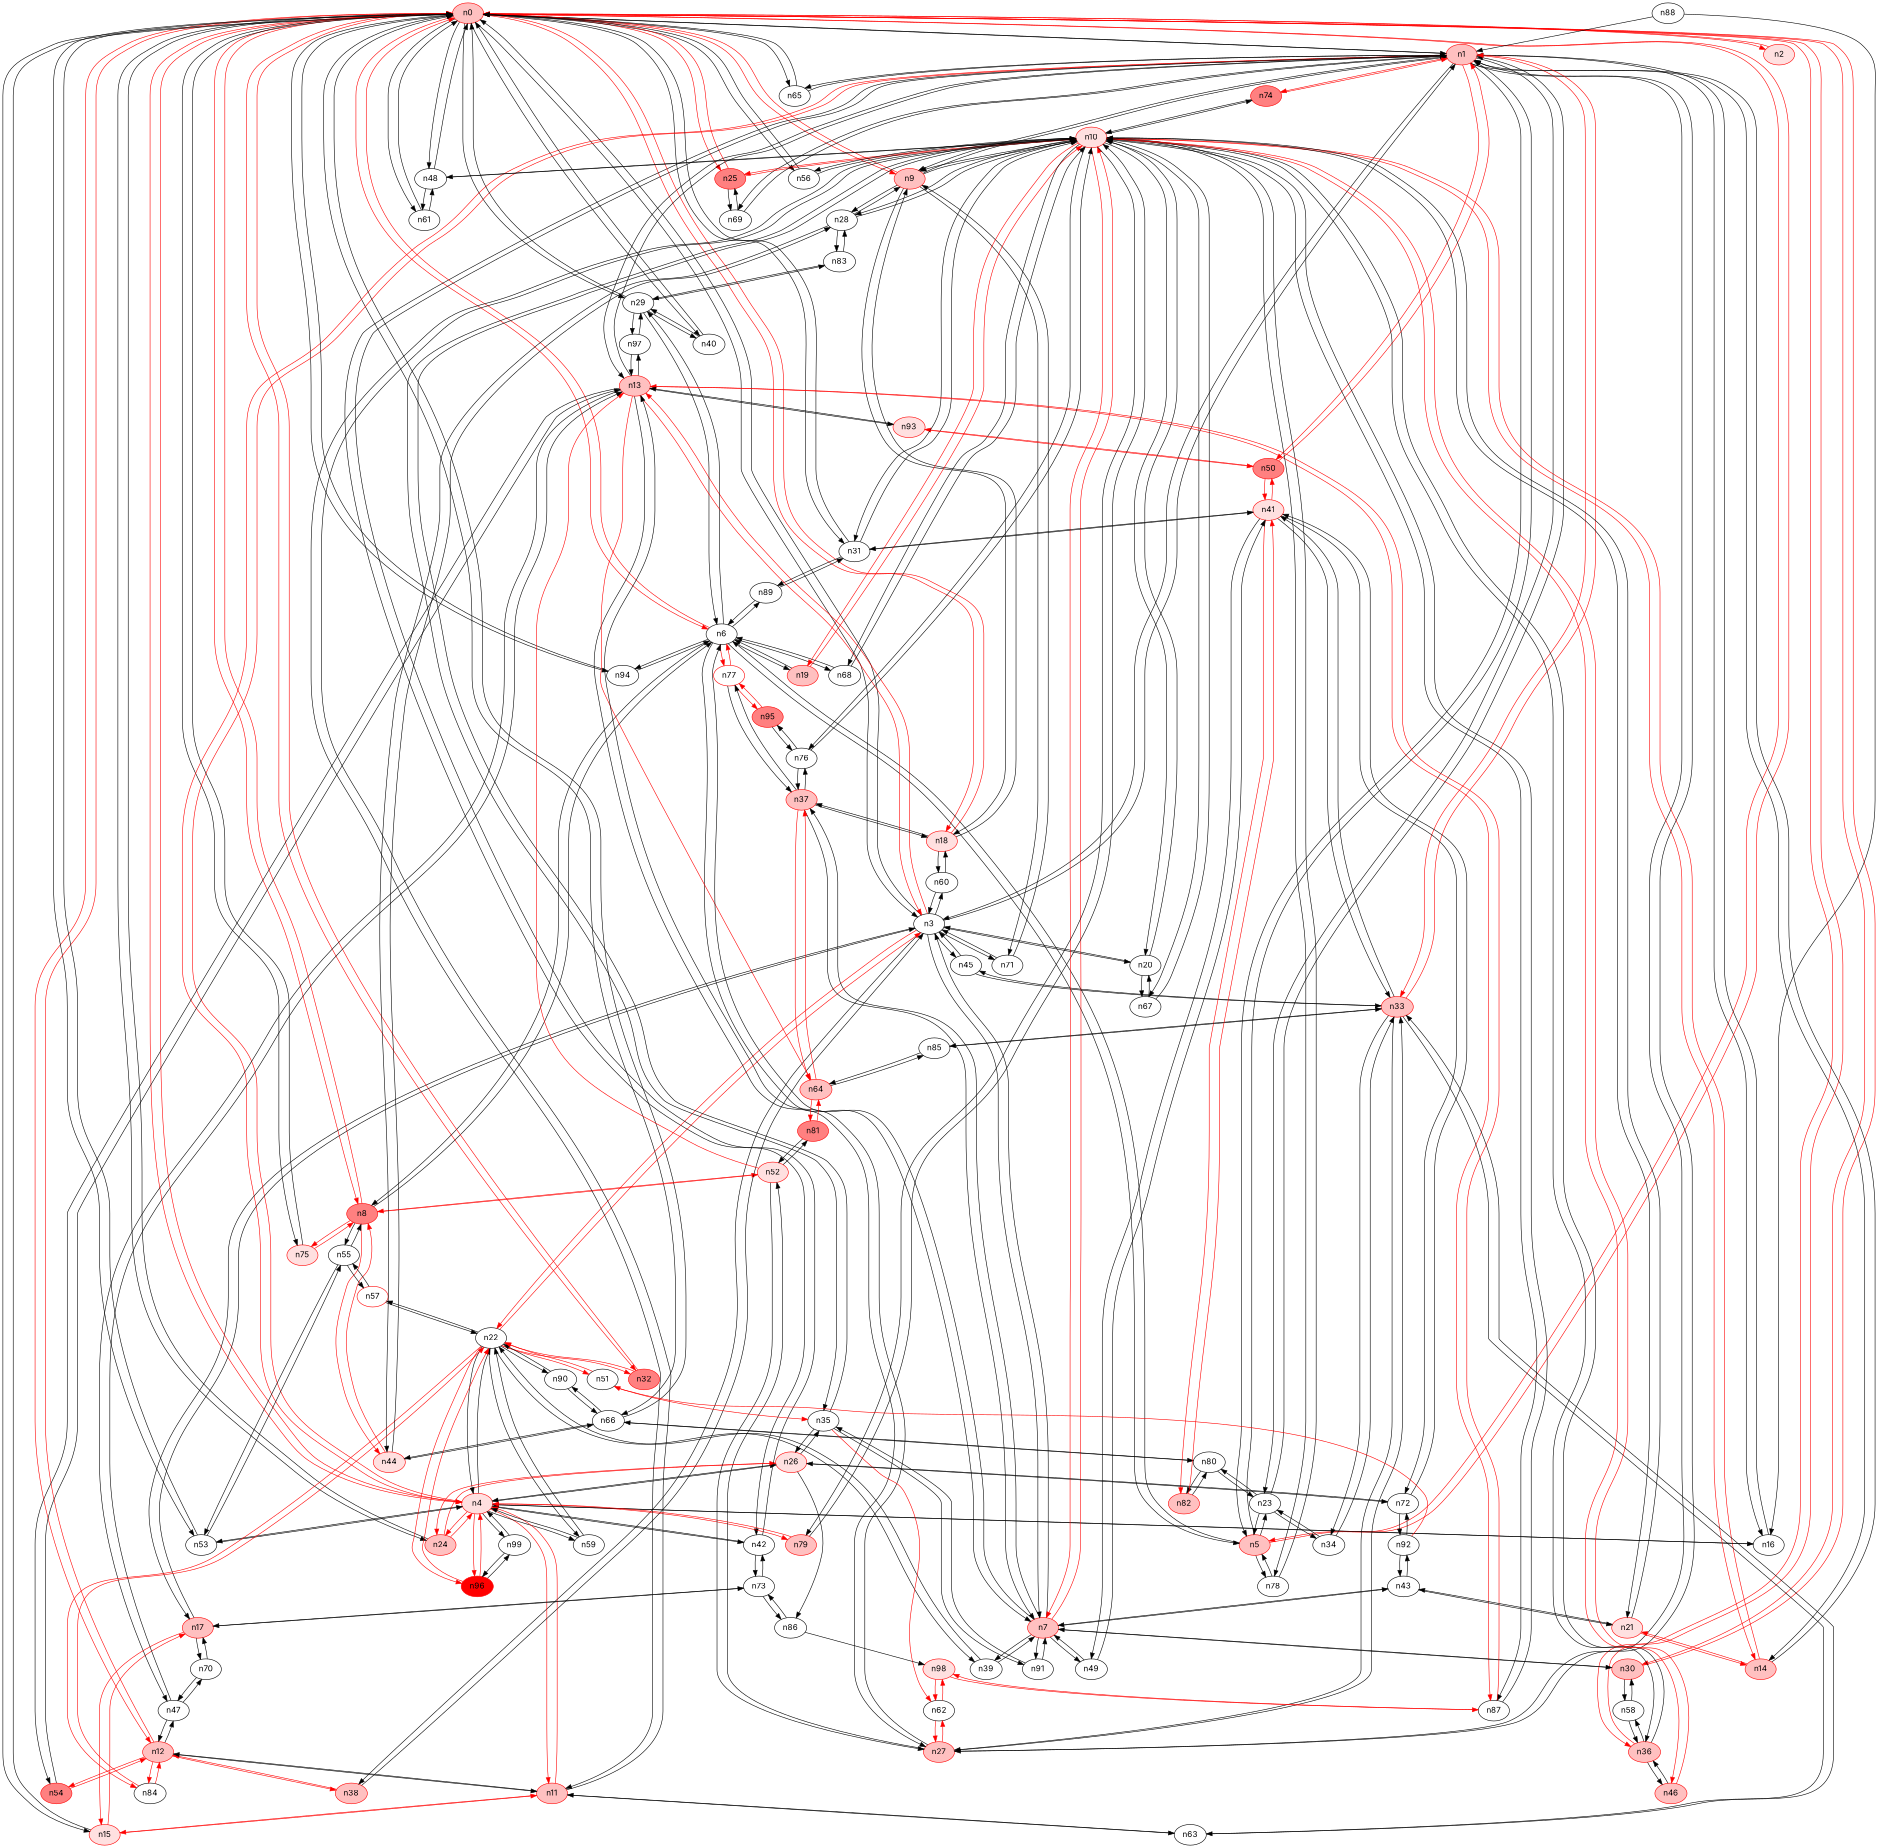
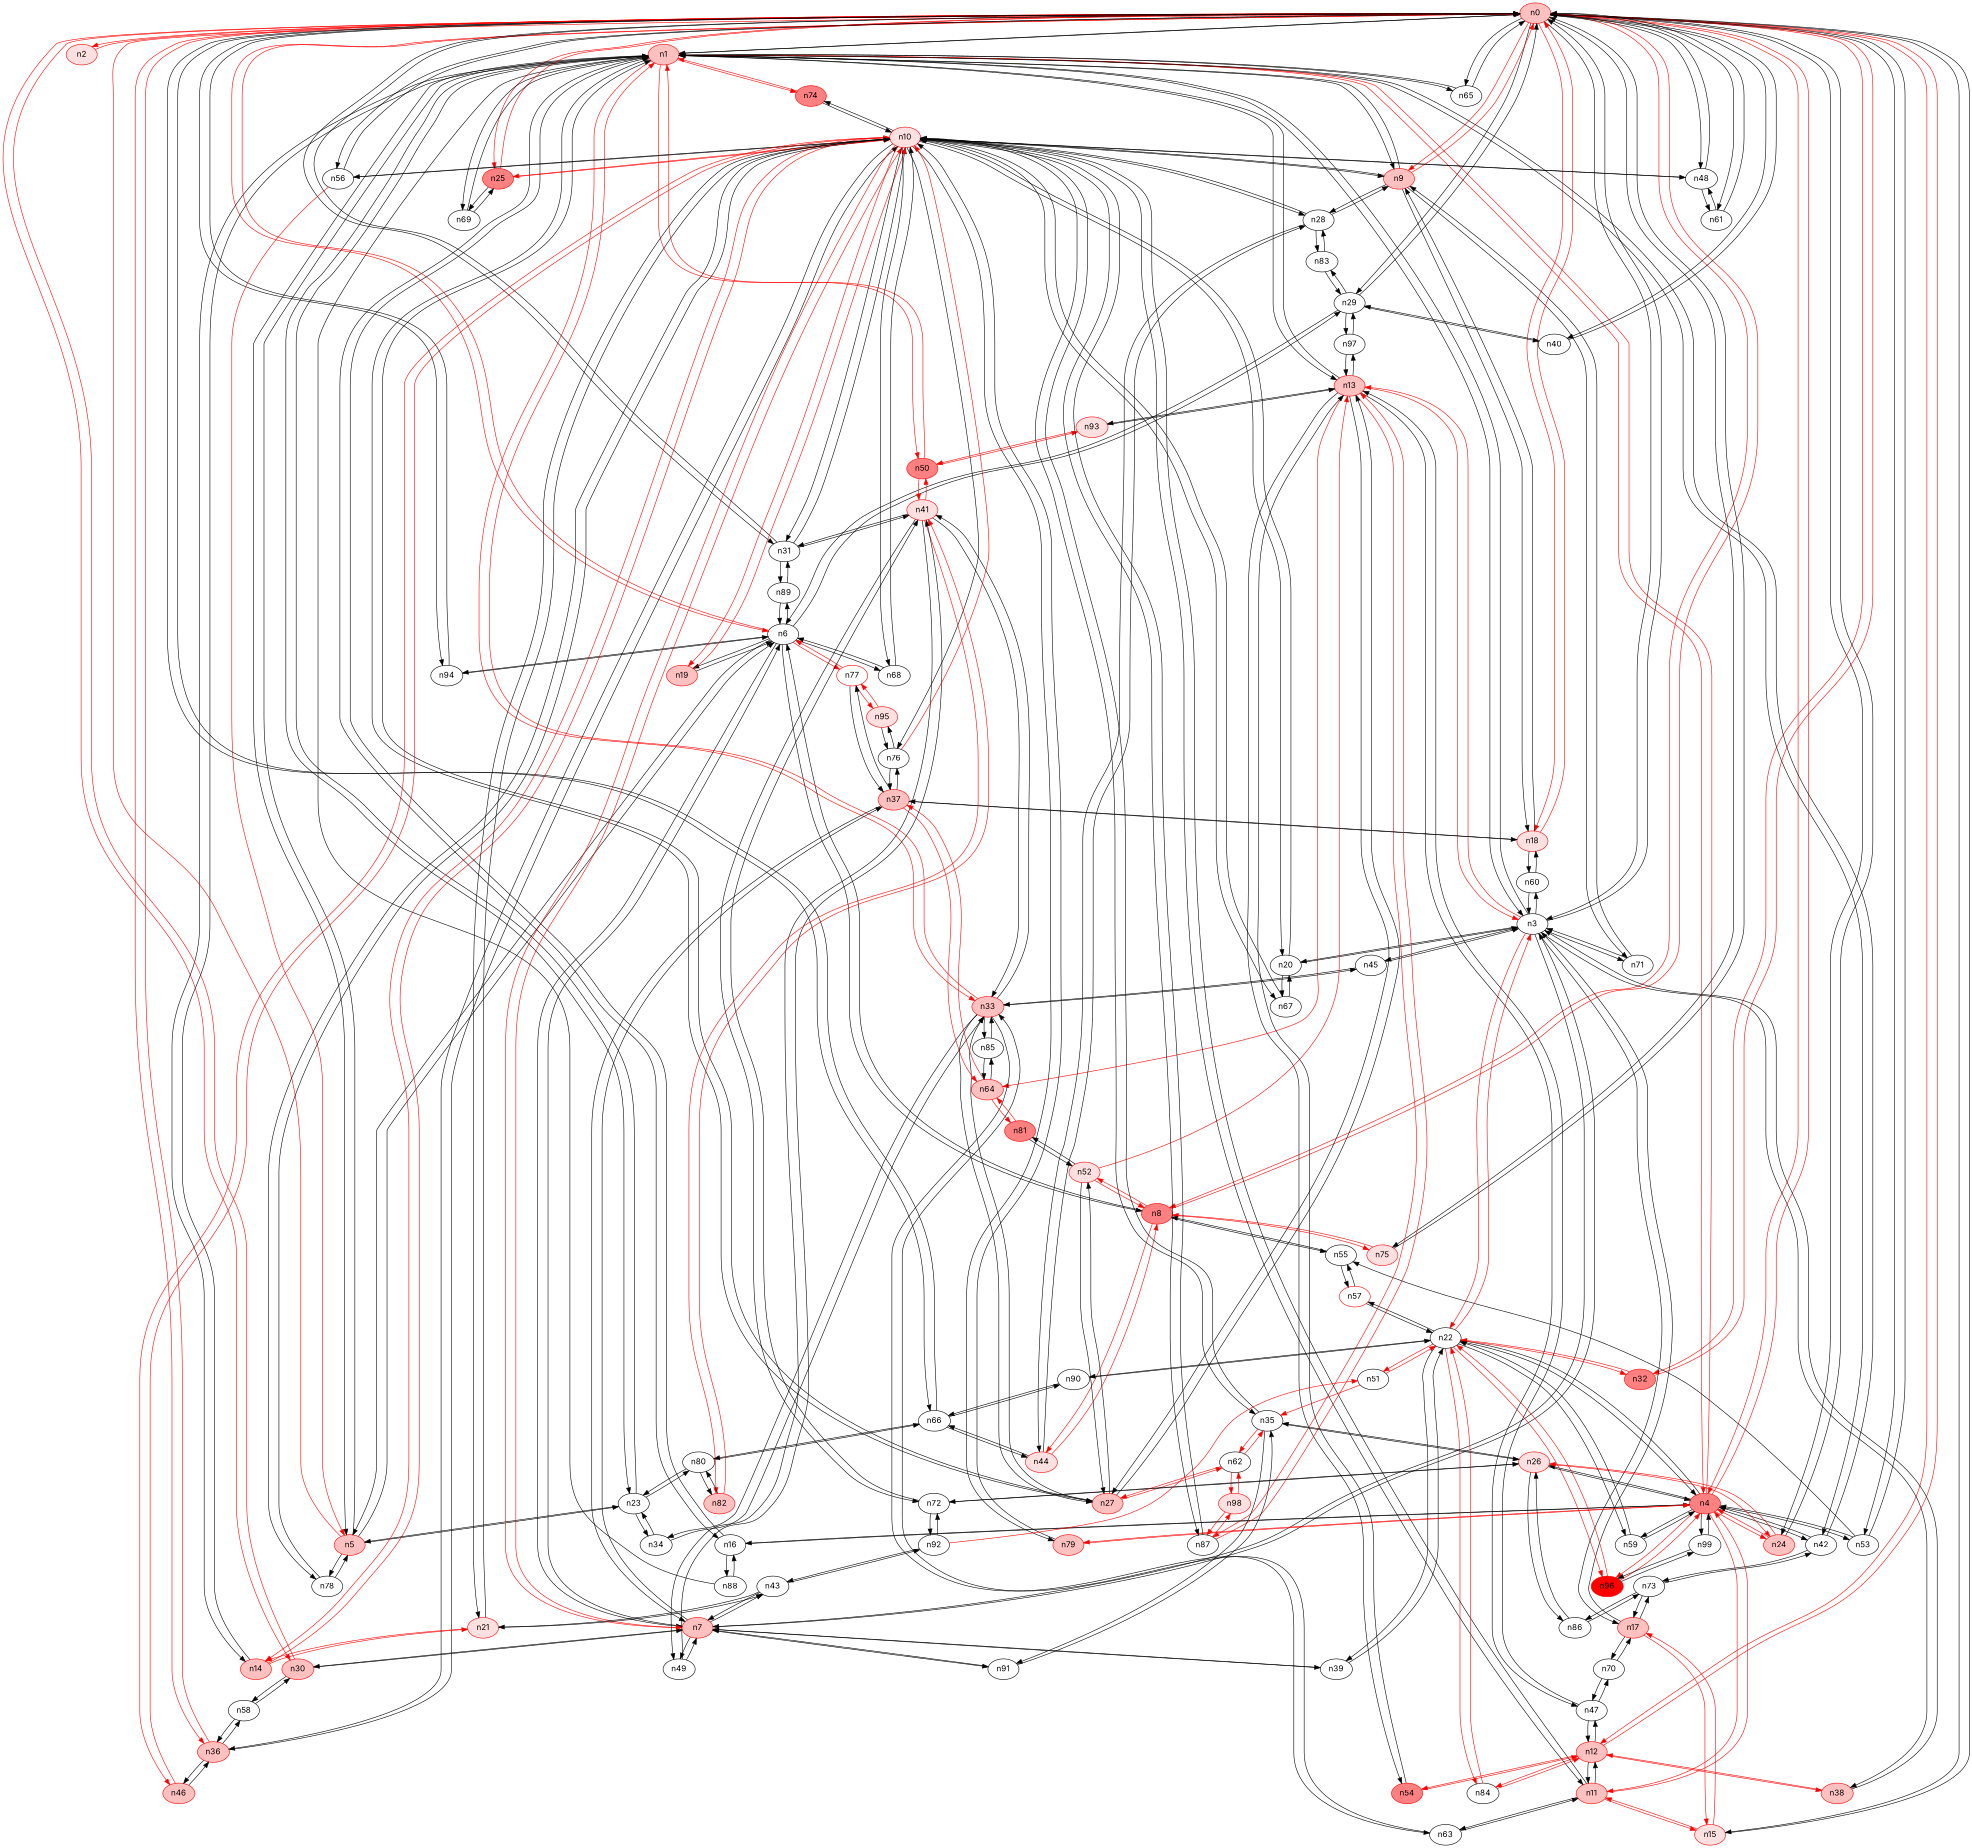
edge "n0" -> "n5": now "n56" -> "n5"
edge "n76" -> "n10": color black -> #ff0000
node "n95": fillcolor #ff8080 -> #ffe0e0
edge "n55" -> "n53": removed
edge "n62" -> "n35": added
node "n4": fillcolor #ffe0e0 -> #ff8080
edge "n16" -> "n88": added
edge "n86" -> "n98": now "n86" -> "n26"
